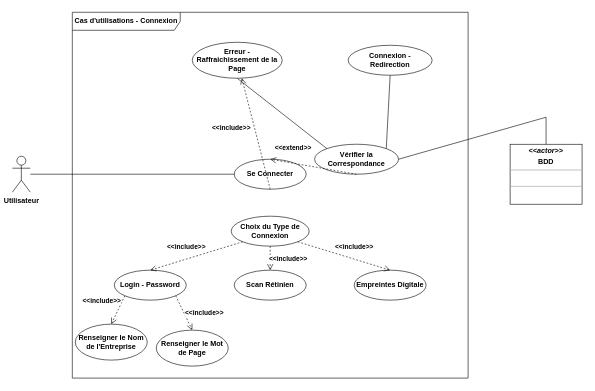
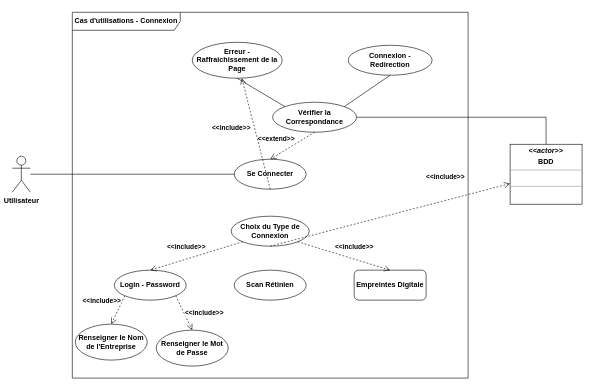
node "Vérifier la Correspondance": moved (357, 159) -> (315, 117)
edge "Choix du Type de Connexion" -> "Scan Rétinien": now "Choix du Type de Connexion" -> "<<actor>> BDD"
node "Empreintes Digitale": shape ellipse -> rounded rectangle
node "Renseigner le Mot de Page": label "Renseigner le Mot de Page" -> "Renseigner le Mot de Passe"
